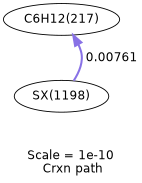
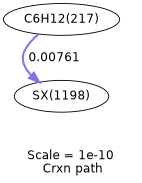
edge "SX(1198)" -> "C6H12(217)": reversed
